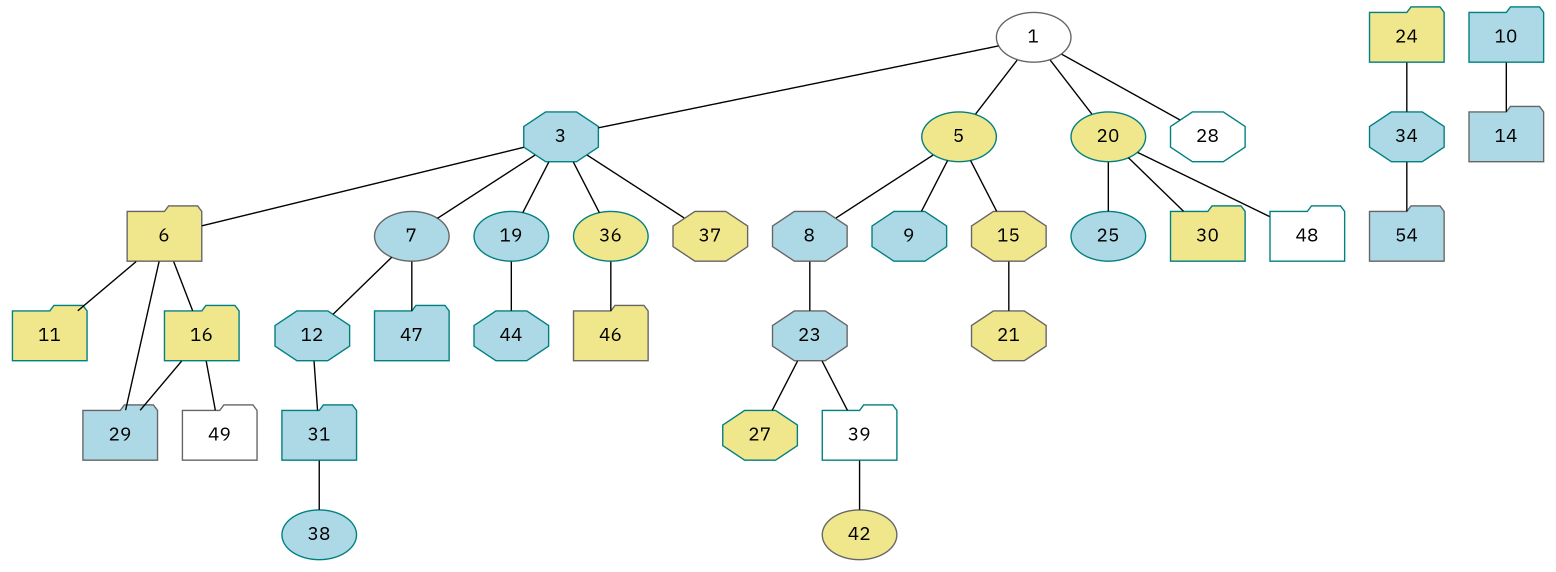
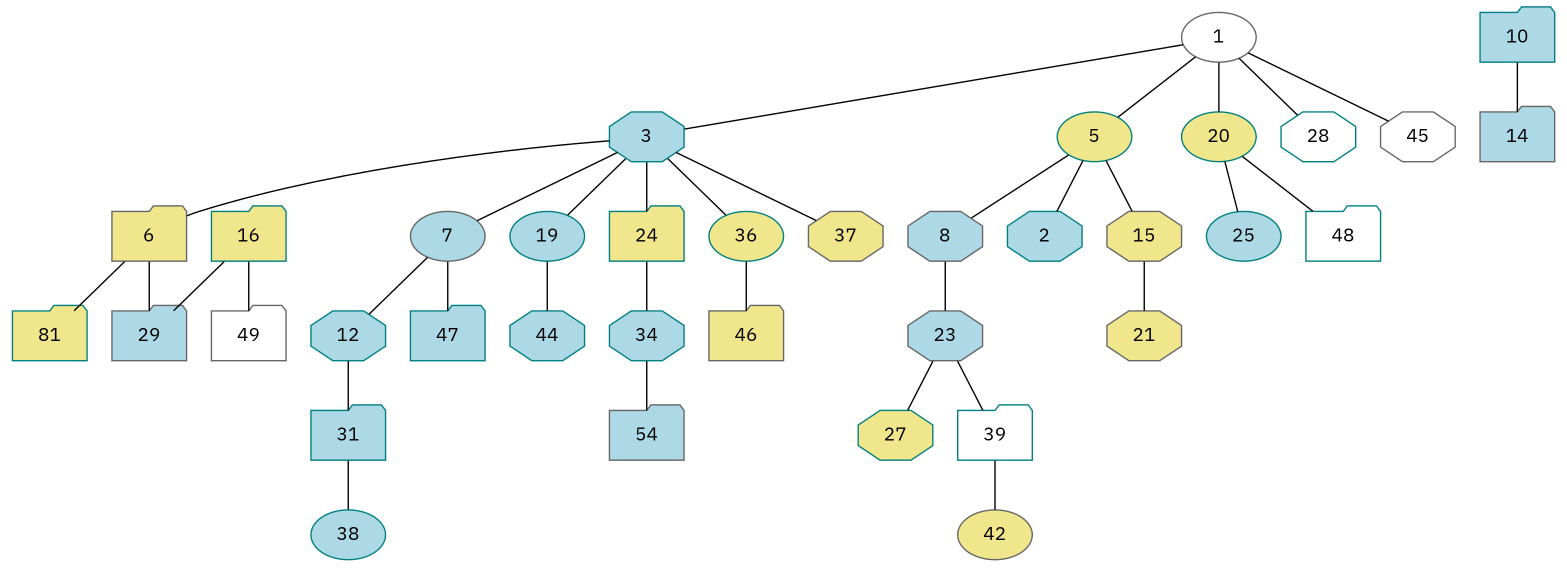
node "45": added
edge "3" -- "24": added
node "9": label "9" -> "2"
node "30": removed
edge "6" -- "16": removed
node "11": label "11" -> "81"
